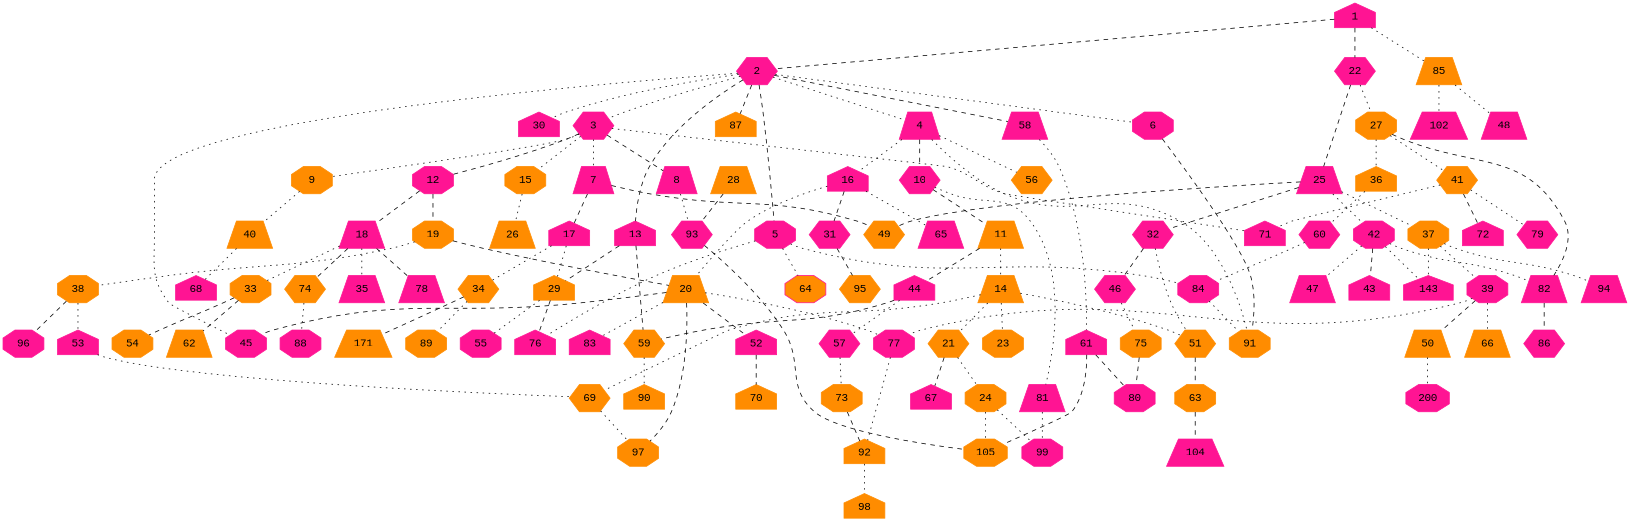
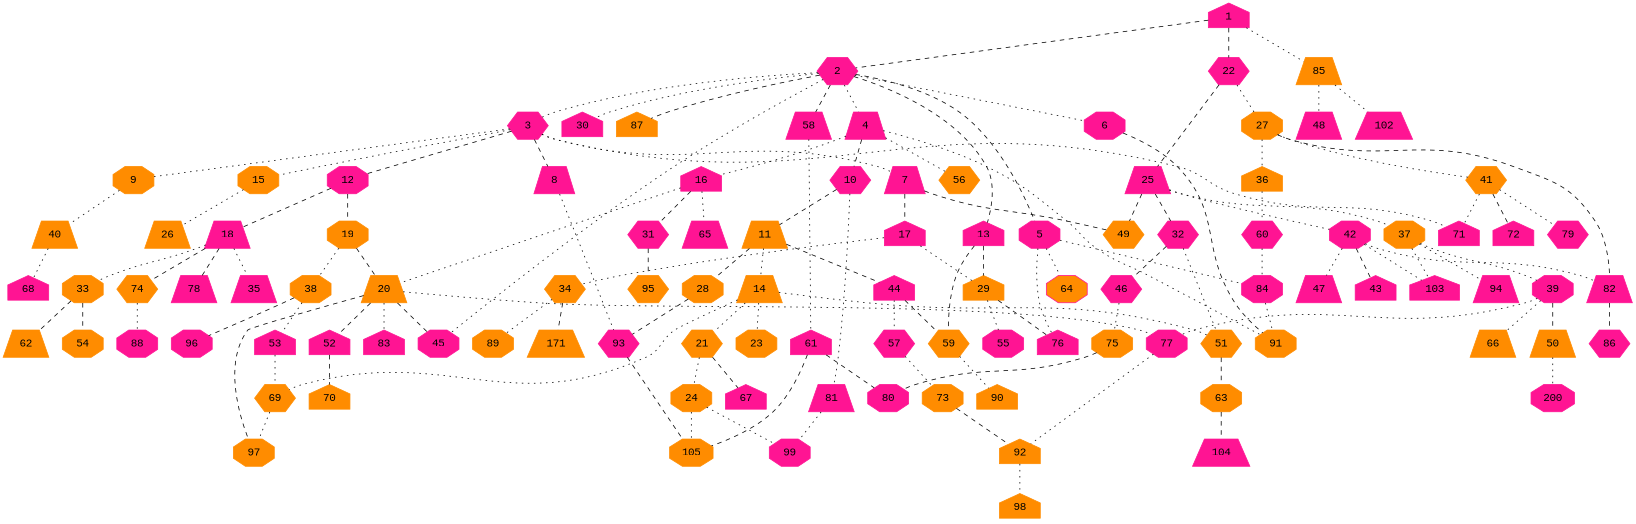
node "28": shape trapezium -> octagon
edge "11" -- "28": added
node "143": label "143" -> "103"
